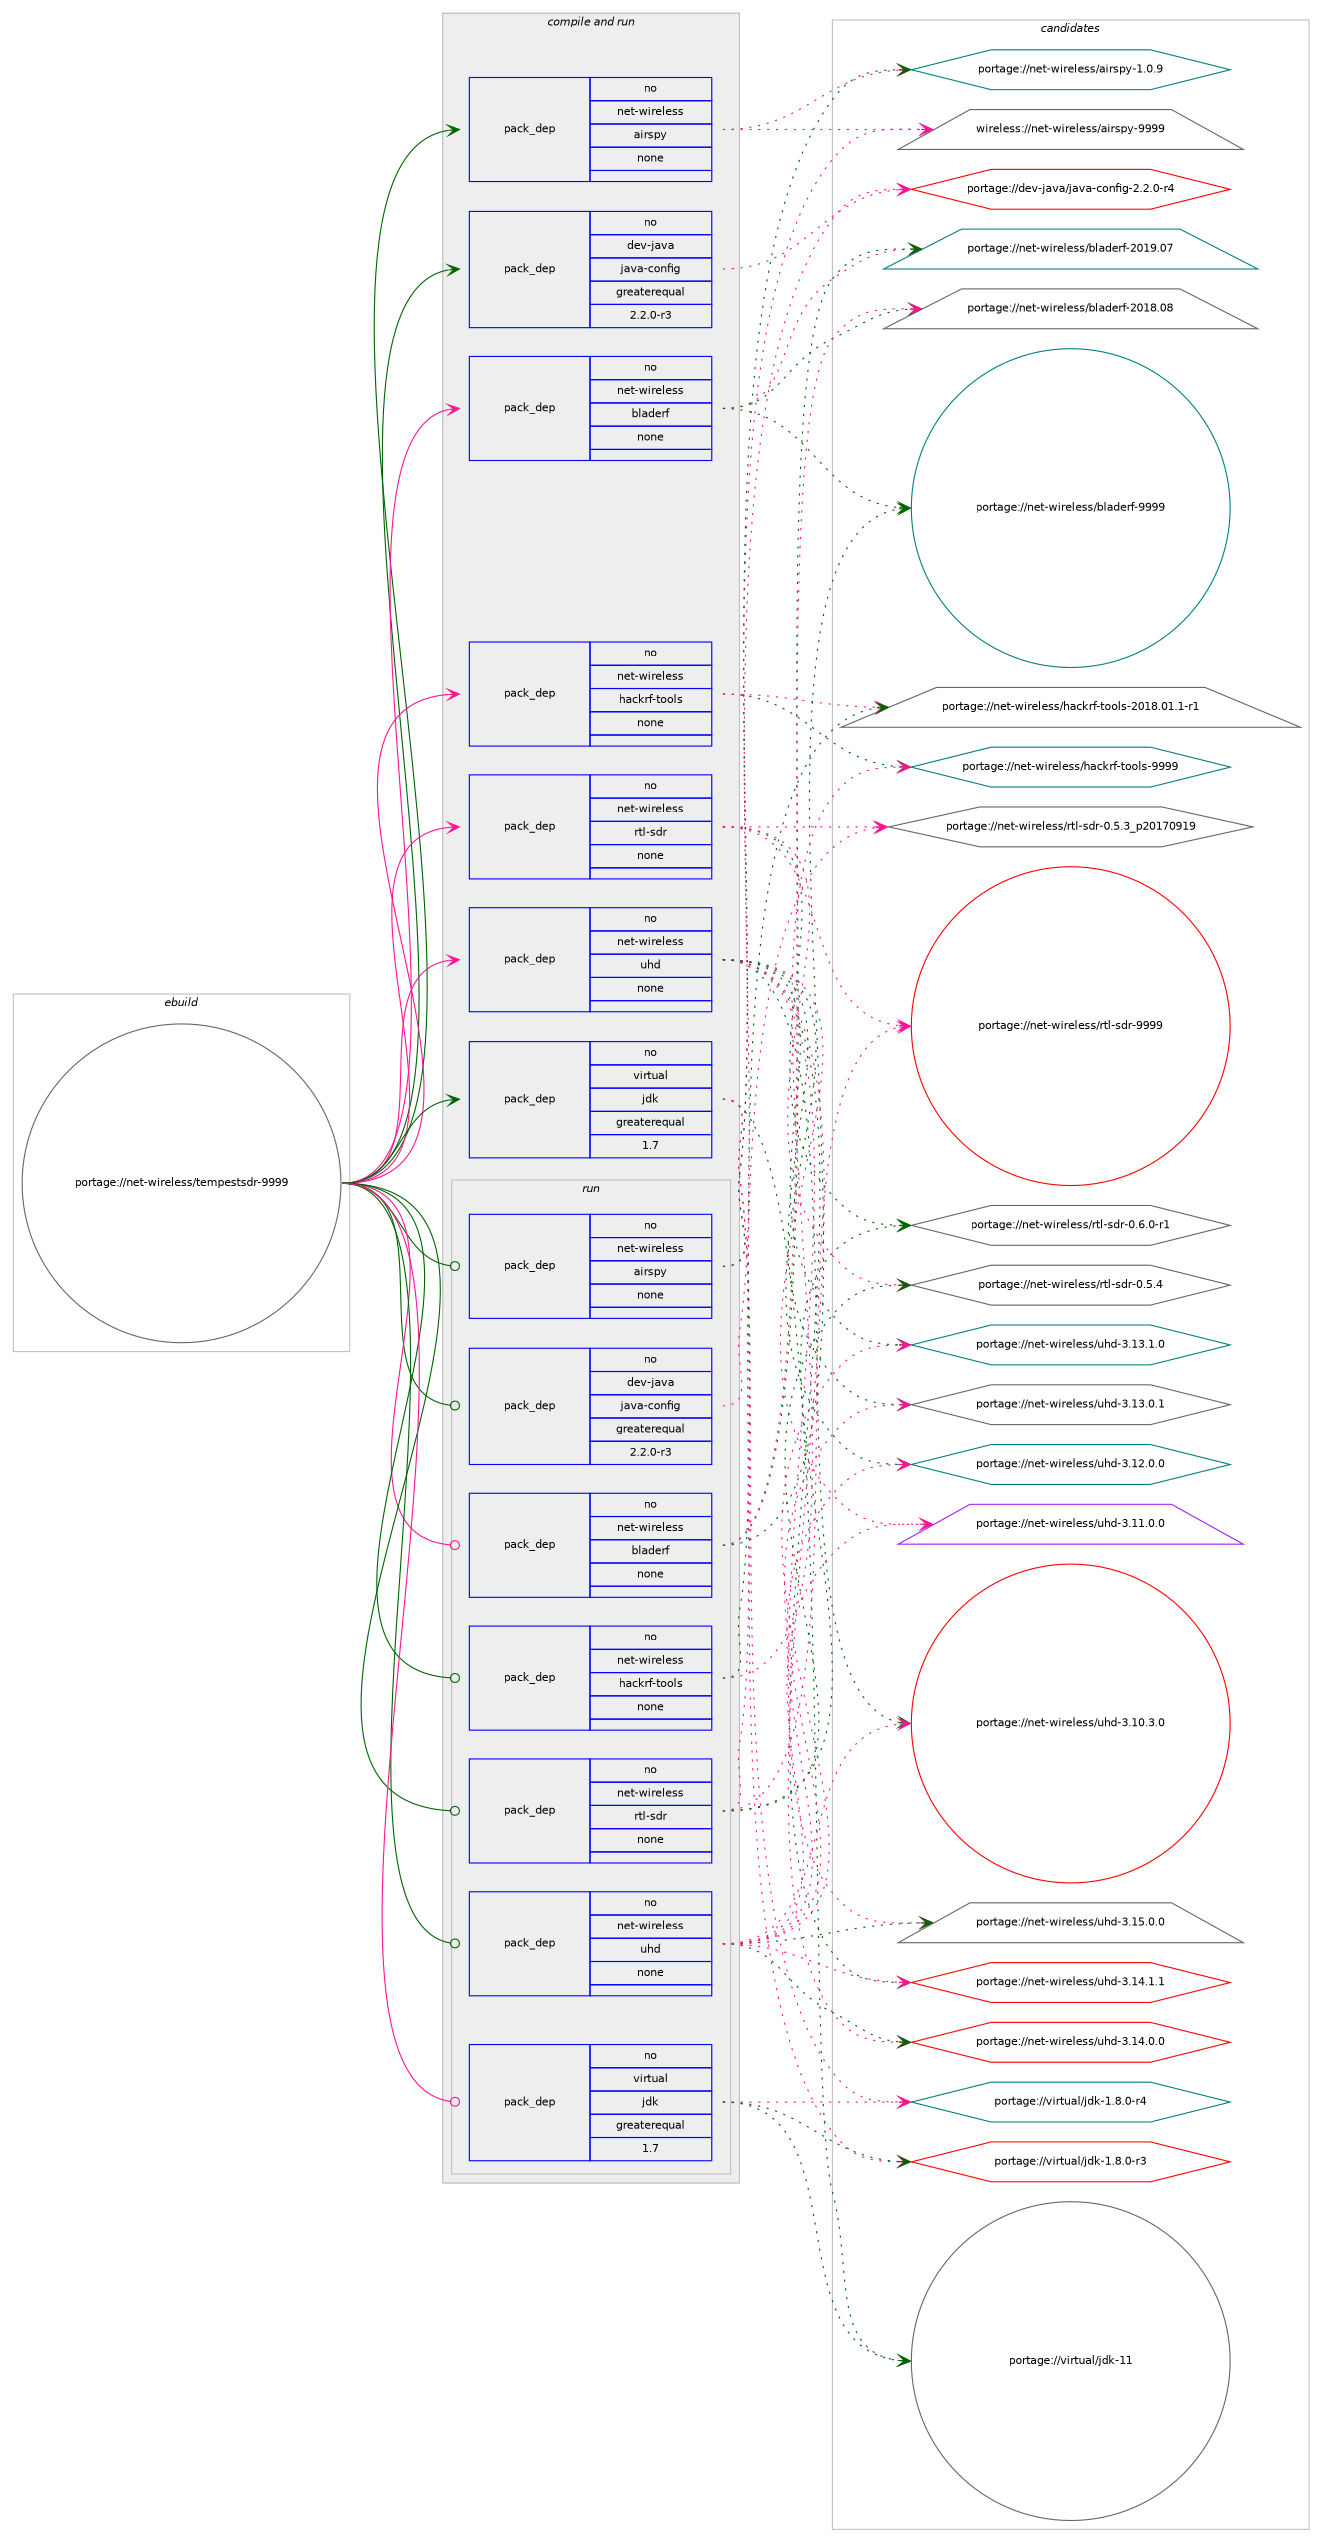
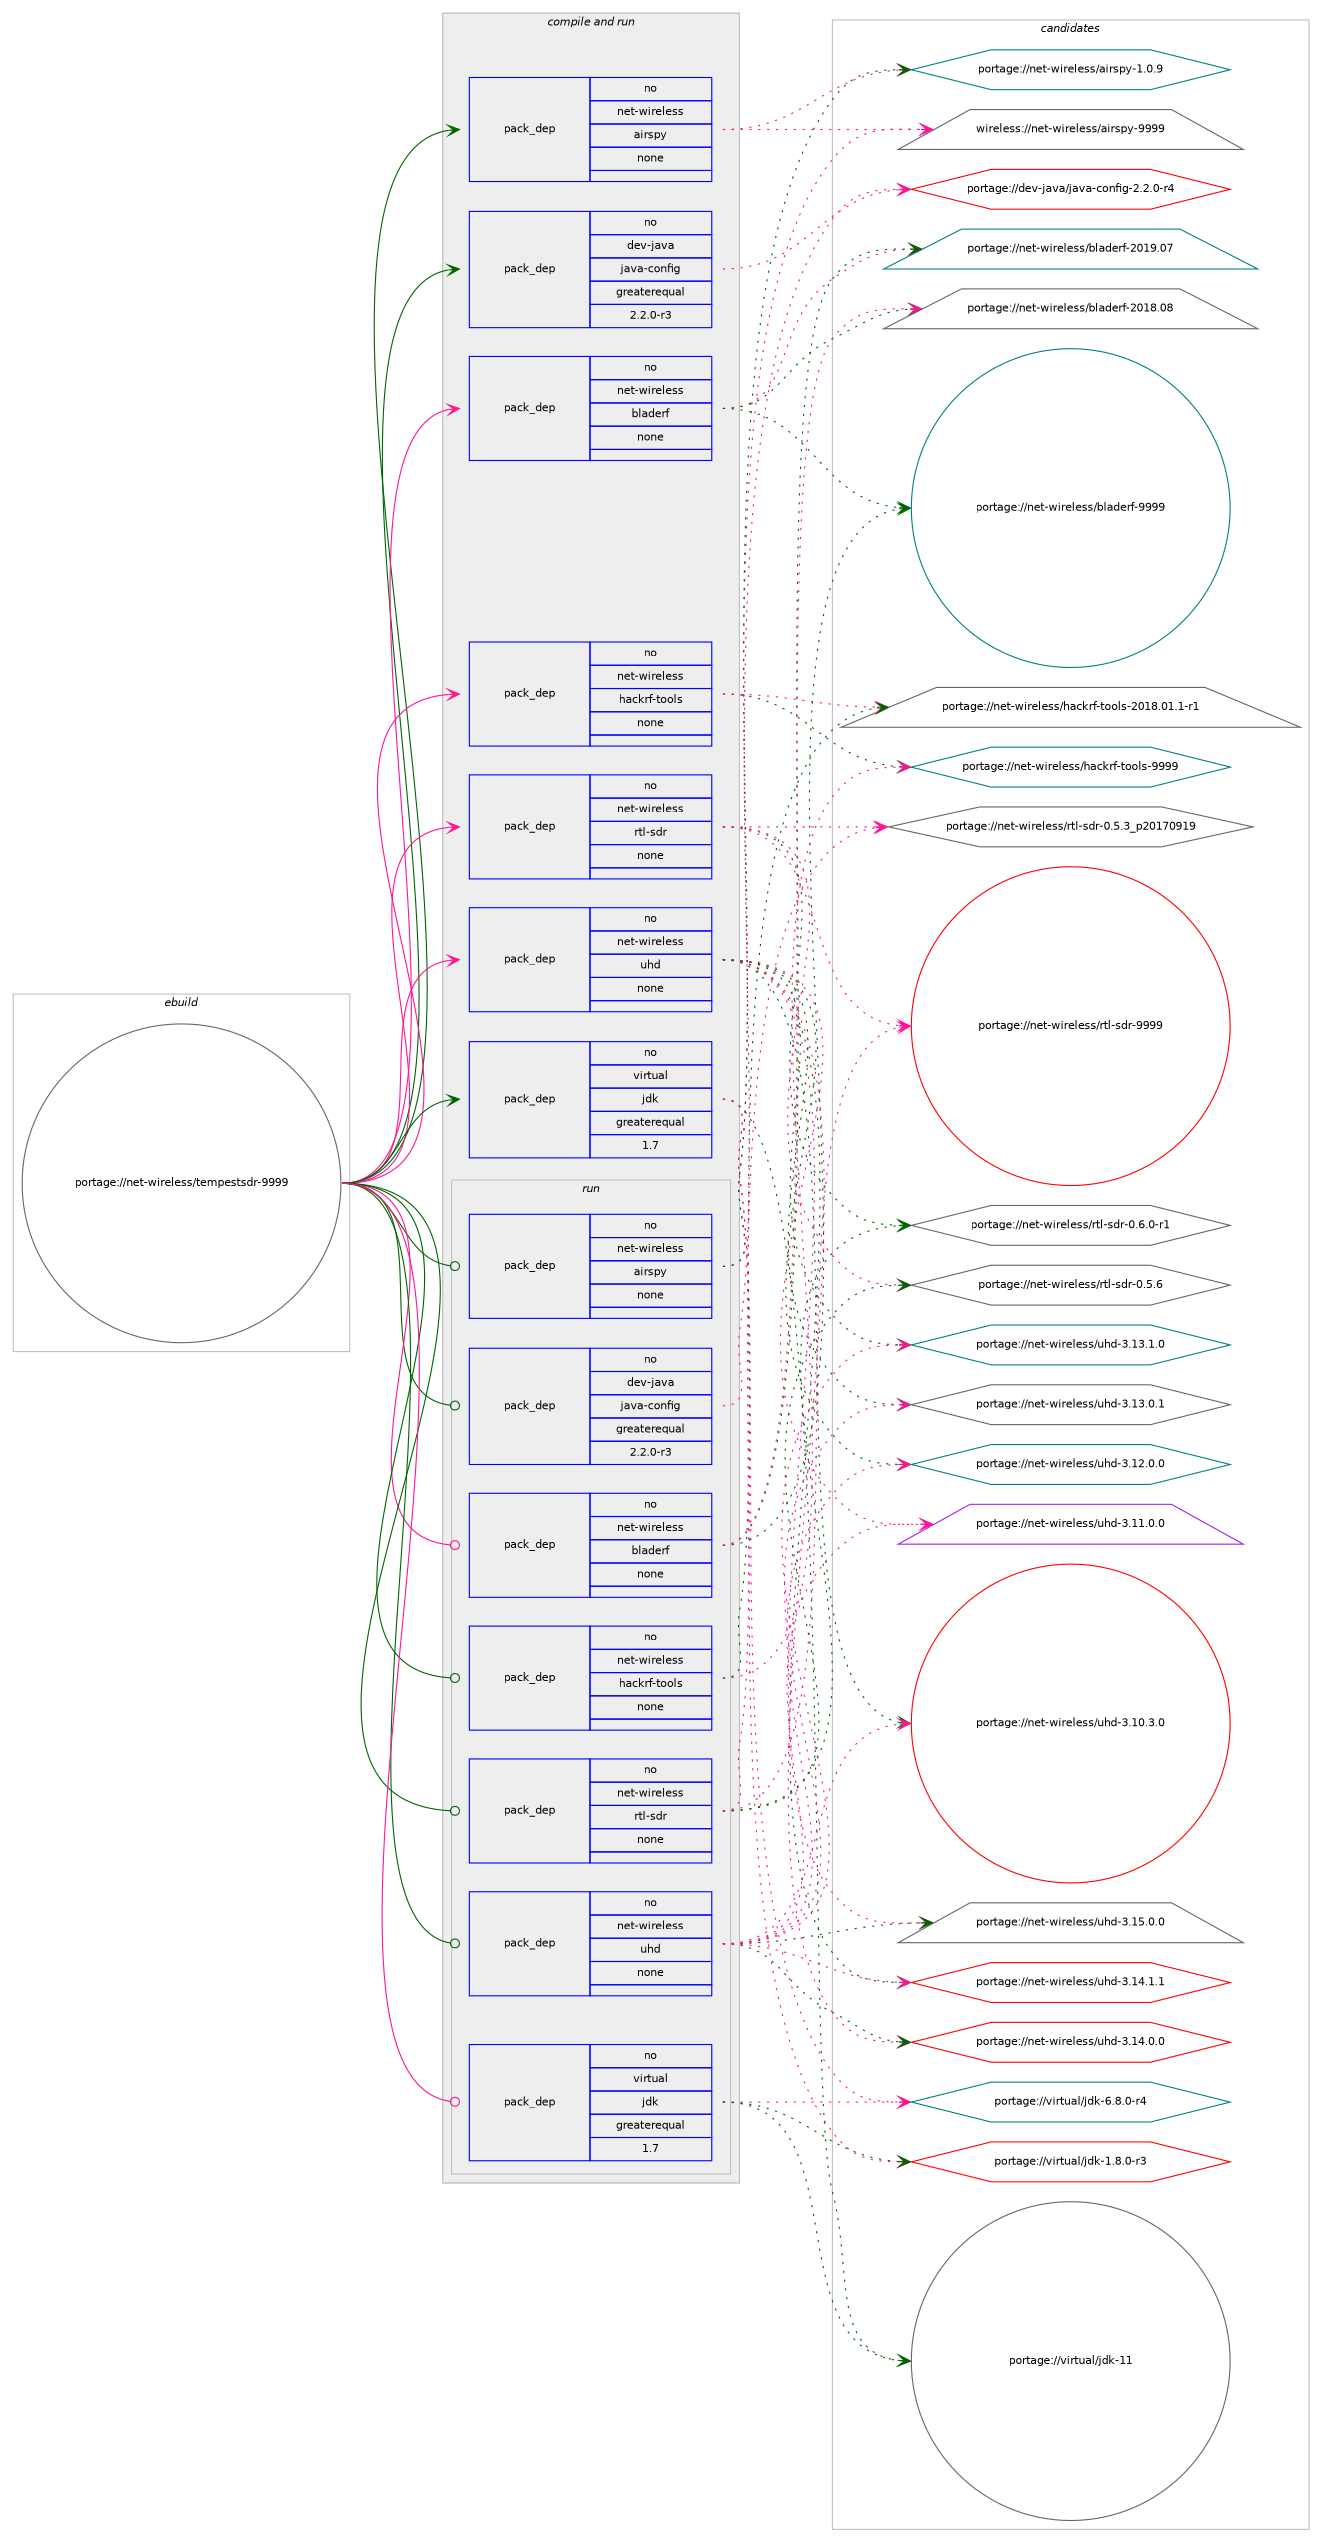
node "portage://net-wireless/rtl-sdr-0.5.4": label "portage://net-wireless/rtl-sdr-0.5.4" -> "portage://net-wireless/rtl-sdr-0.5.6"
node "portage://virtual/jdk-1.8.0-r4": label "portage://virtual/jdk-1.8.0-r4" -> "portage://virtual/jdk-6.8.0-r4"
